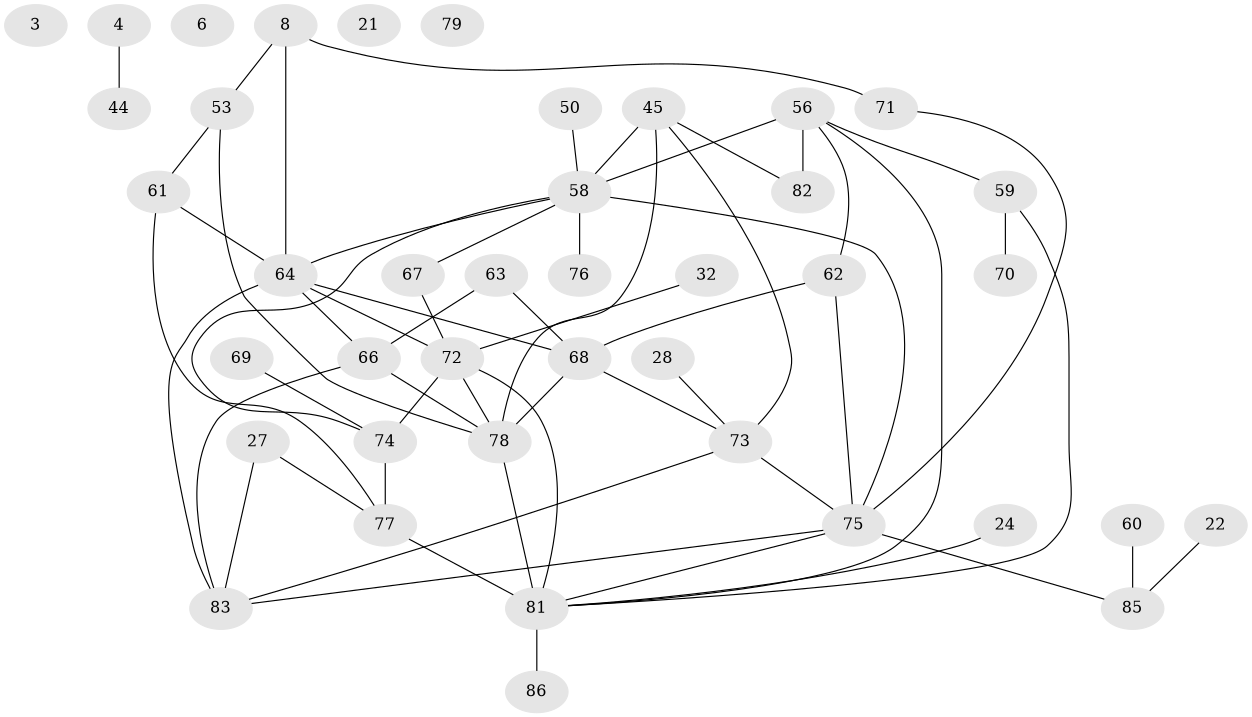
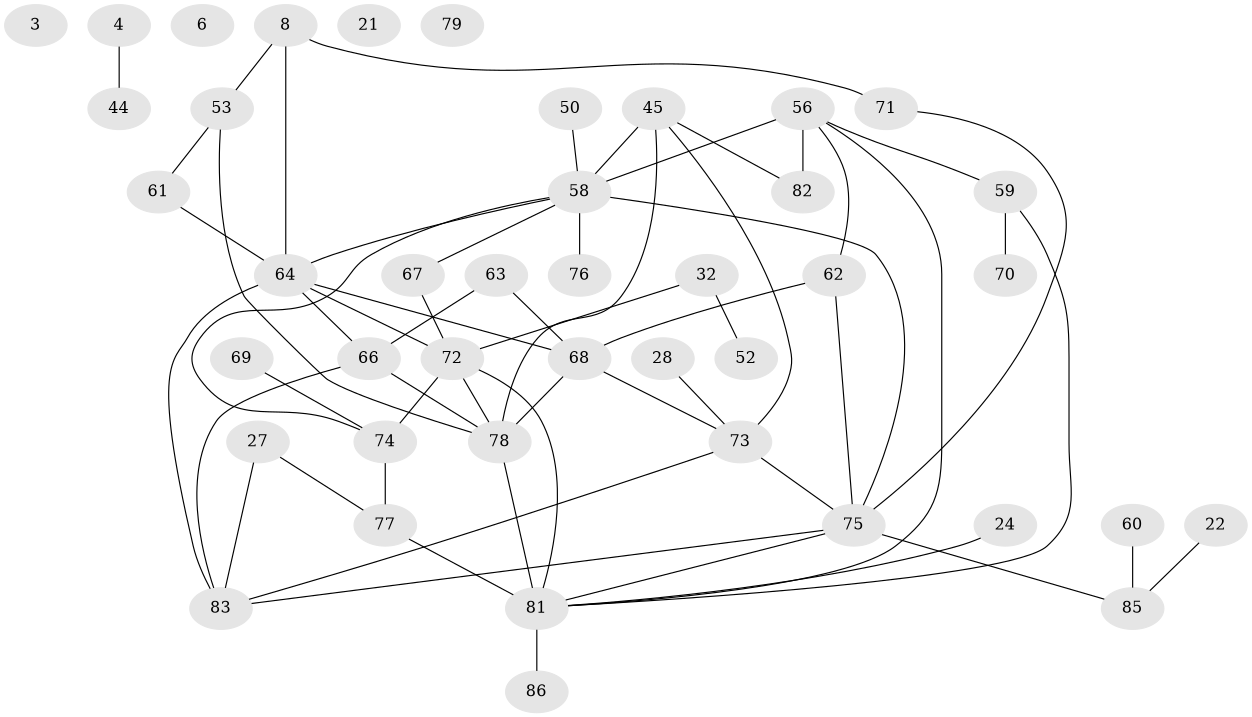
node "52": added
edge "61" -- "77": removed
